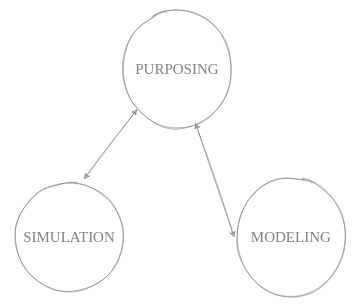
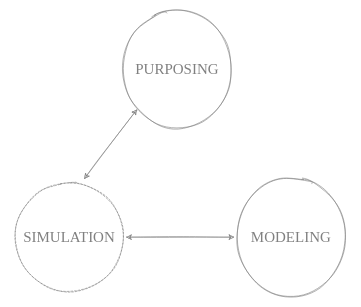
edge "PURPOSING" -- "MODELING": now "SIMULATION" -- "MODELING"
node "SIMULATION": style solid -> dashed
